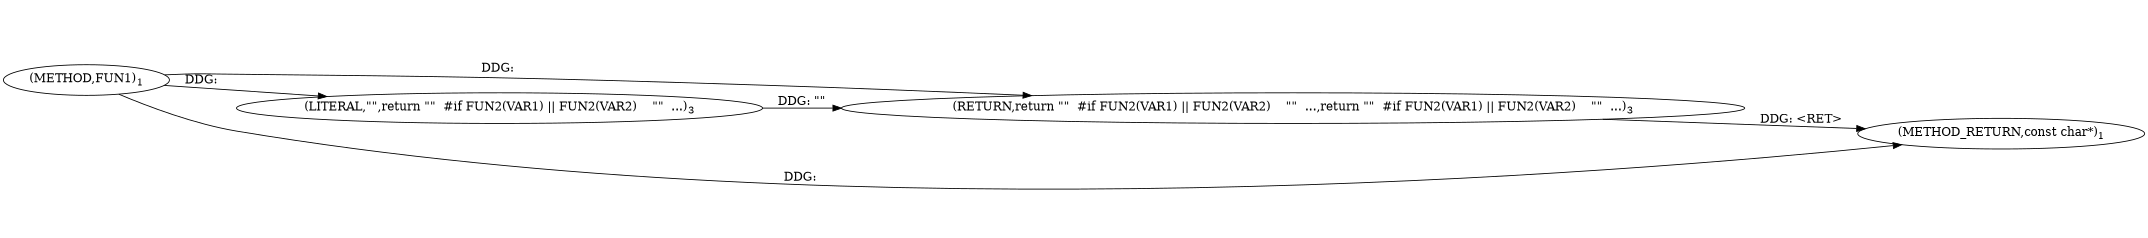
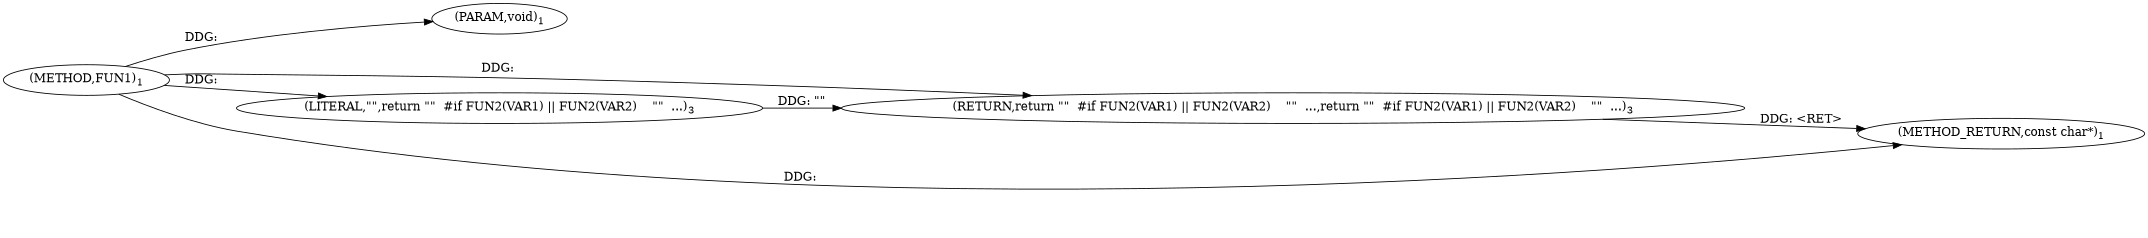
node "(PARAM,void)": added
